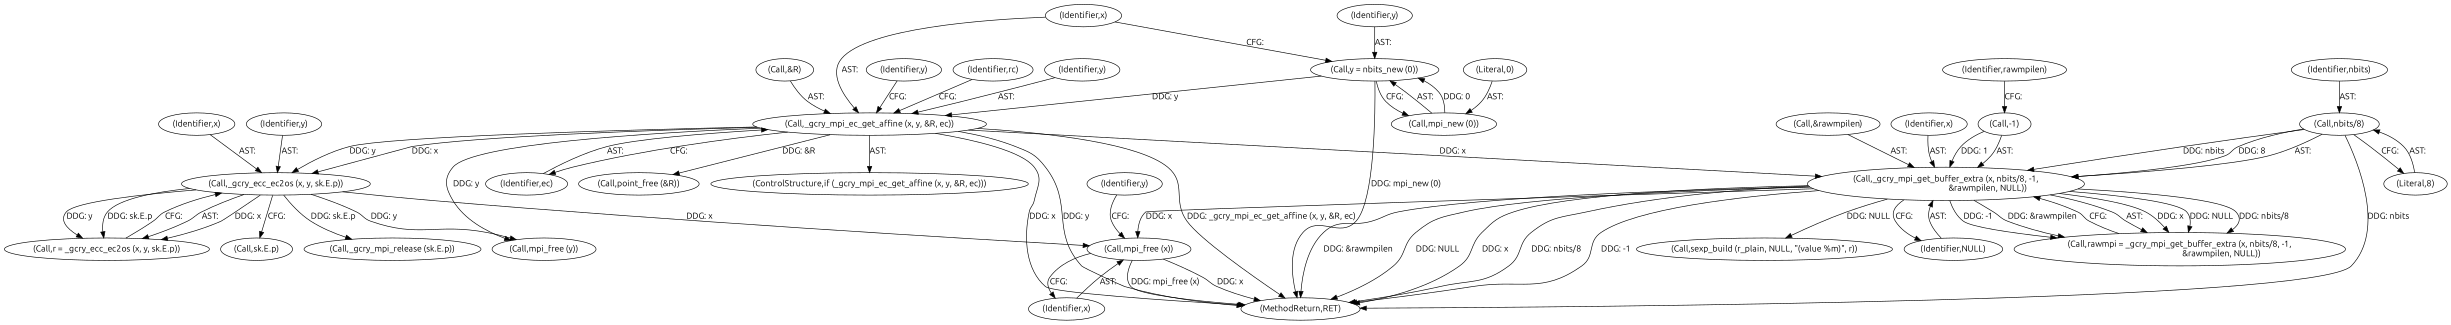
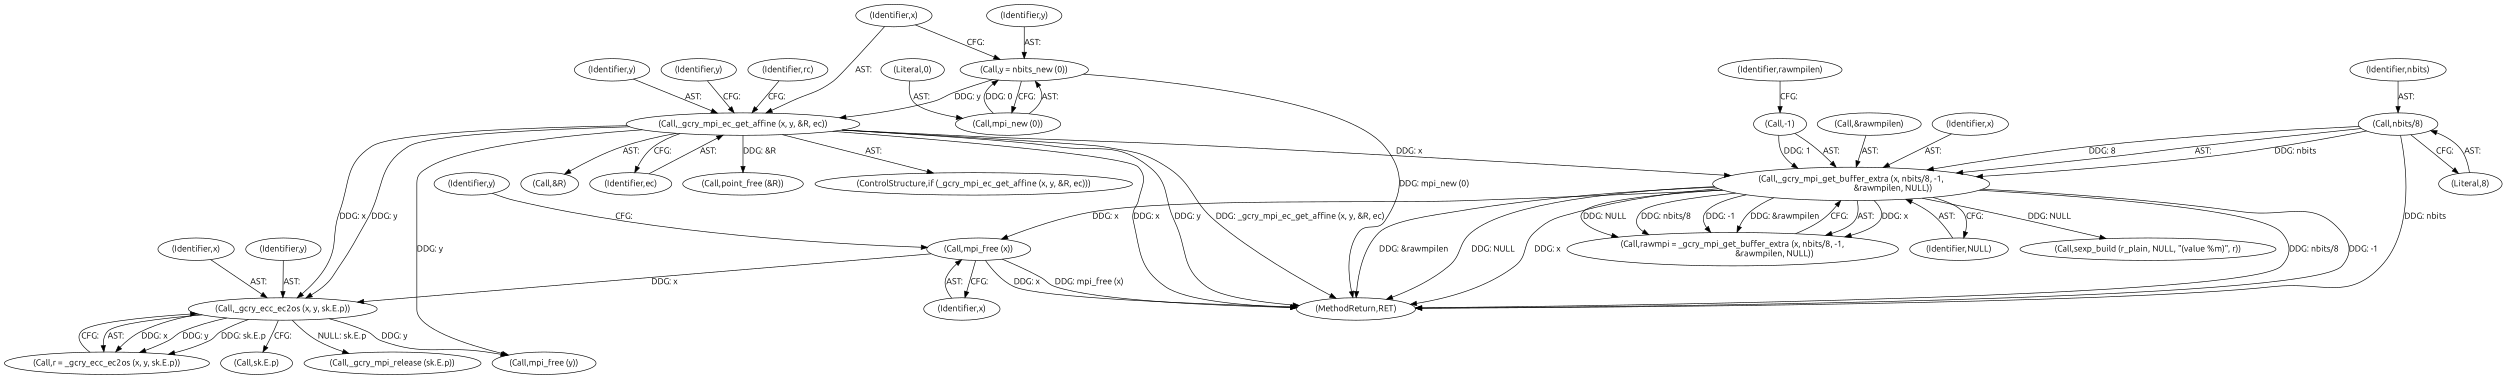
edge "(Call,&R)" -> "(Call,_gcry_mpi_ec_get_affine (x, y, &R, ec))": reversed
edge "(Call,_gcry_ecc_ec2os (x, y, sk.E.p))" -> "(Call,_gcry_mpi_release (sk.E.p))": label "DDG: sk.E.p" -> "NULL: sk.E.p"
edge "(Call,_gcry_ecc_ec2os (x, y, sk.E.p))" -> "(Call,mpi_free (x))": reversed
